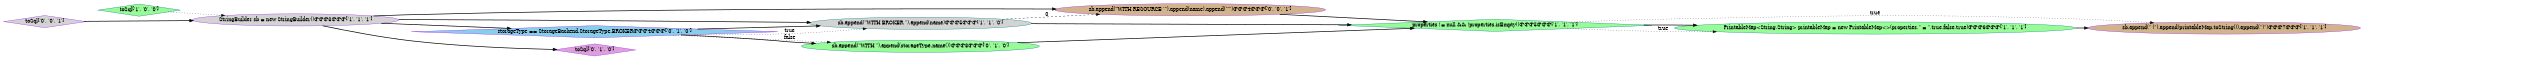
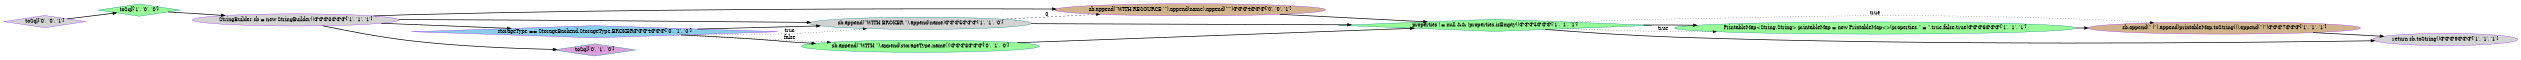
edge "toSql['1', '0', '0']" -> "StringBuilder sb = new StringBuilder()@@@3@@@['1', '1', '1']": style dotted -> bold
edge "toSql['0', '0', '1']" -> "StringBuilder sb = new StringBuilder()@@@3@@@['1', '1', '1']": now "toSql['0', '0', '1']" -> "toSql['1', '0', '0']"
node "return sb.toString()@@@9@@@['1', '1', '1']": added
node "toSql['0', '1', '0']": color purple -> teal
